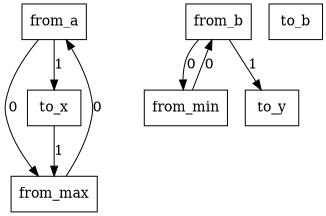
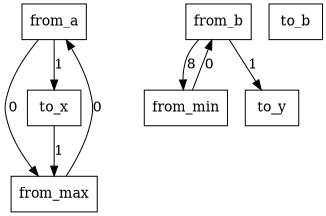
edge "from_b" -> "from_min": label "0" -> "8"
